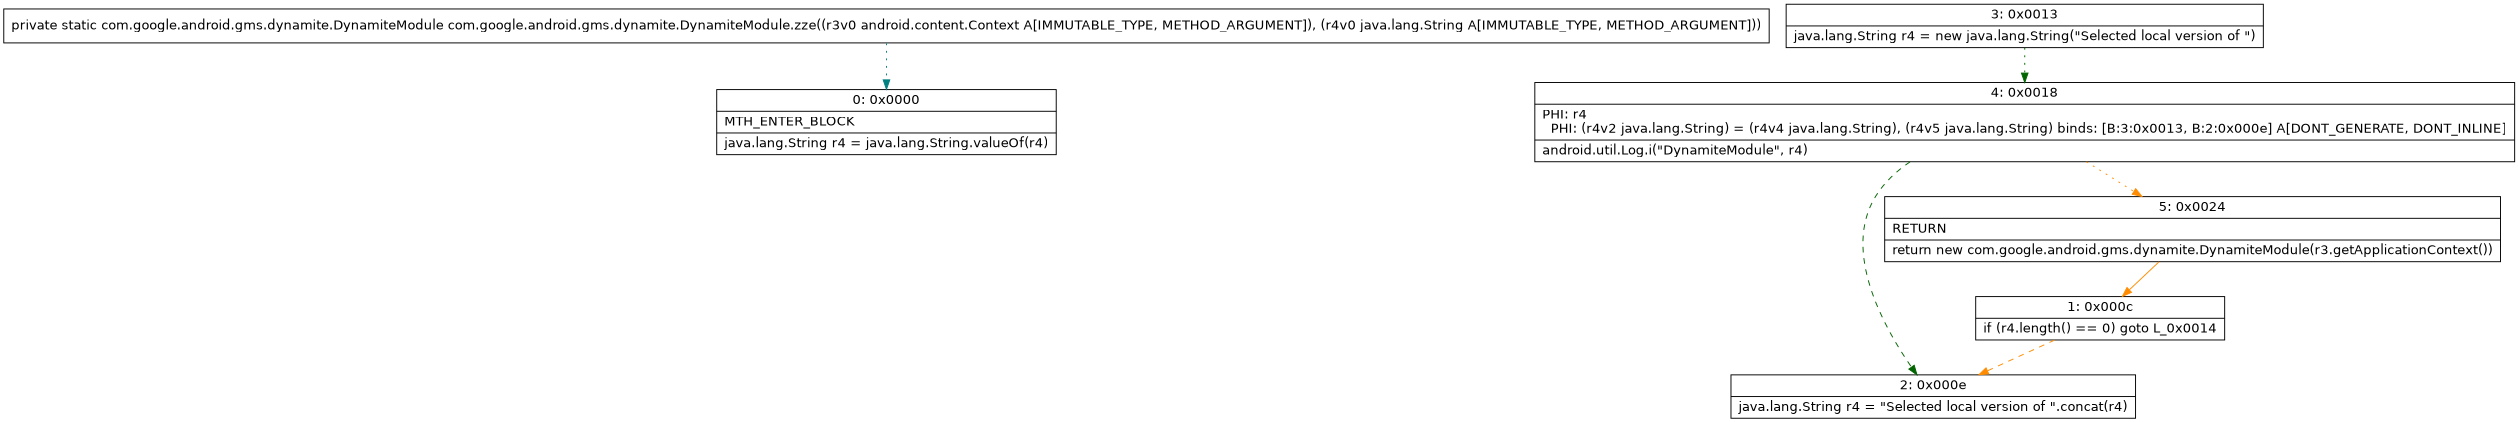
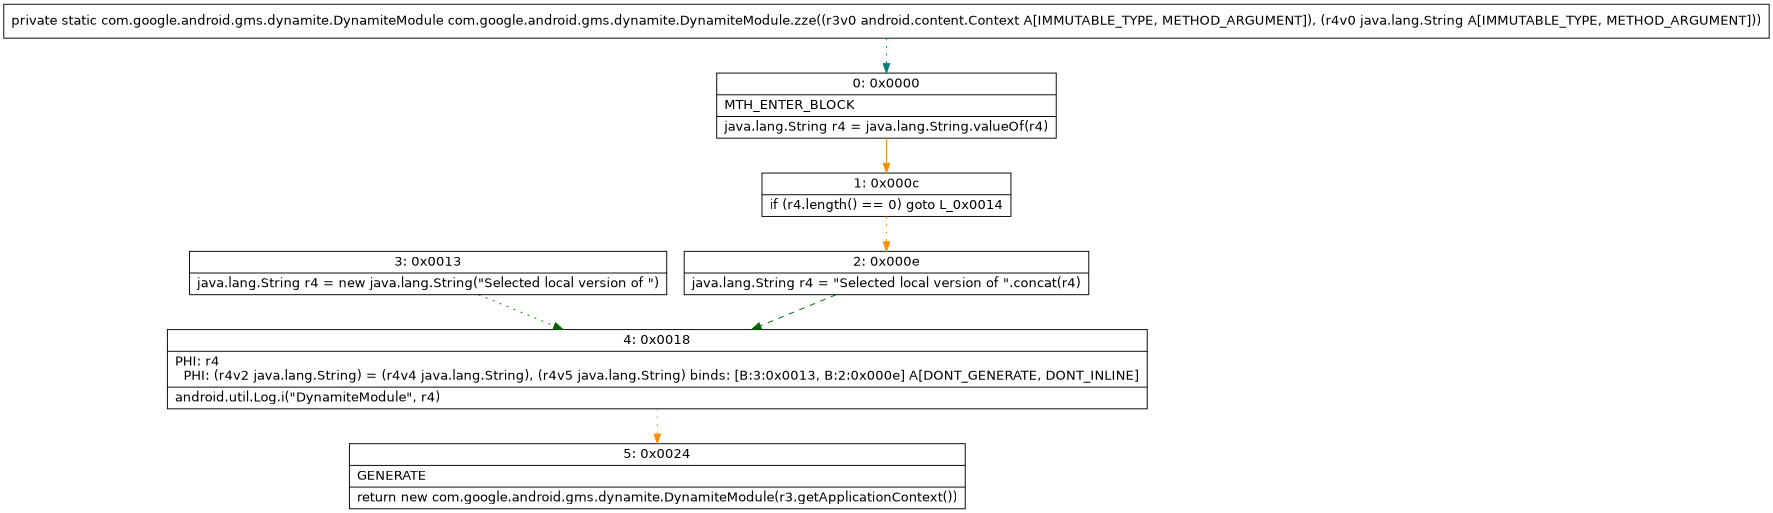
node "5: 0x0024": text "RETURN" -> "GENERATE"
edge "4: 0x0018" -> "2: 0x000e": reversed
edge "5: 0x0024" -> "1: 0x000c": now "0: 0x0000" -> "1: 0x000c"
edge "1: 0x000c" -> "2: 0x000e": style dashed -> dotted
